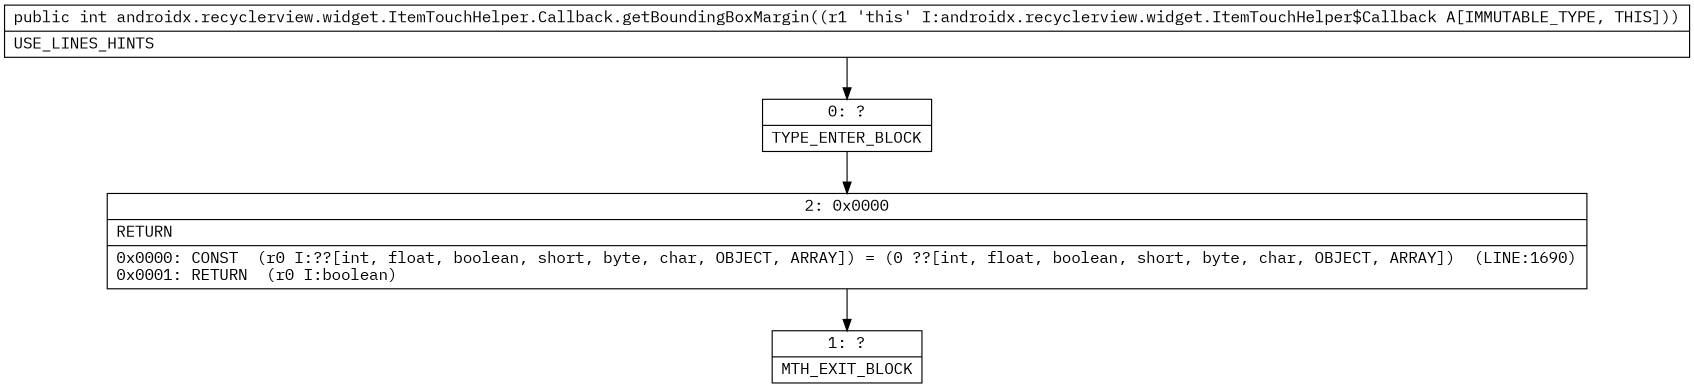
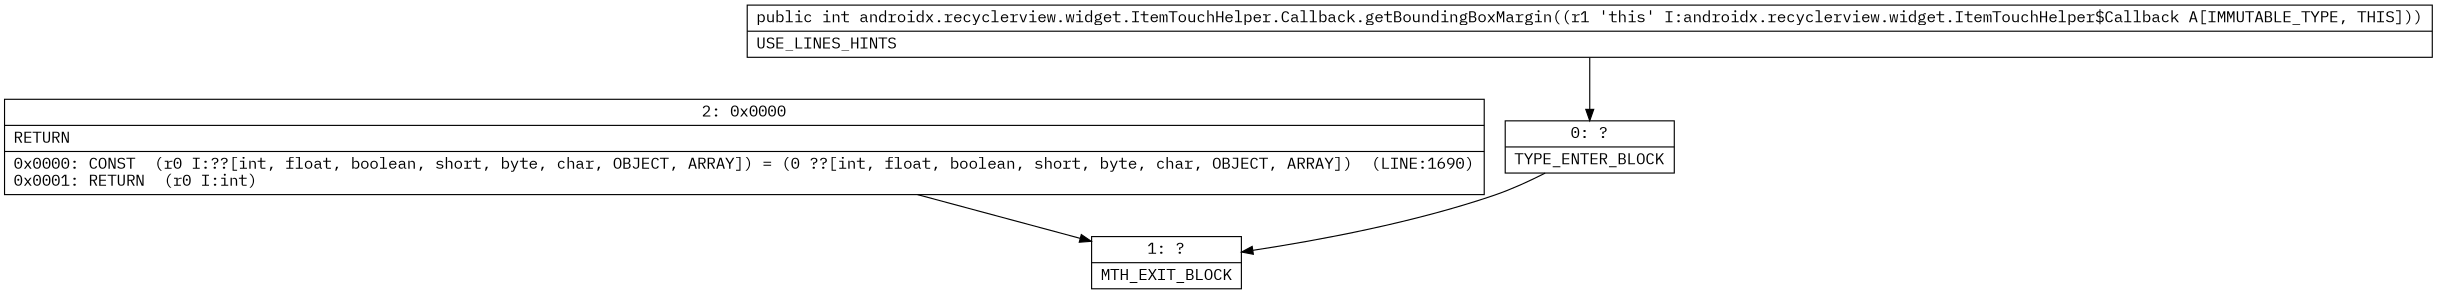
edge "0: ?" -> "2: 0x0000": now "0: ?" -> "1: ?"
node "2: 0x0000": text "0x0001: RETURN  (r0 I:boolean)" -> "0x0001: RETURN  (r0 I:int)"
